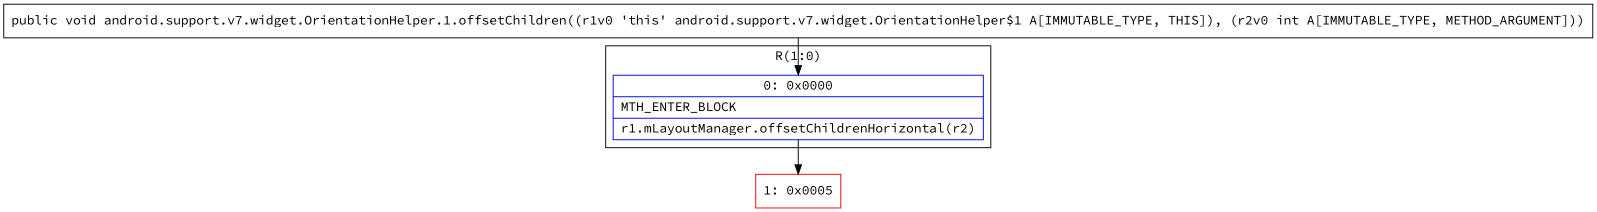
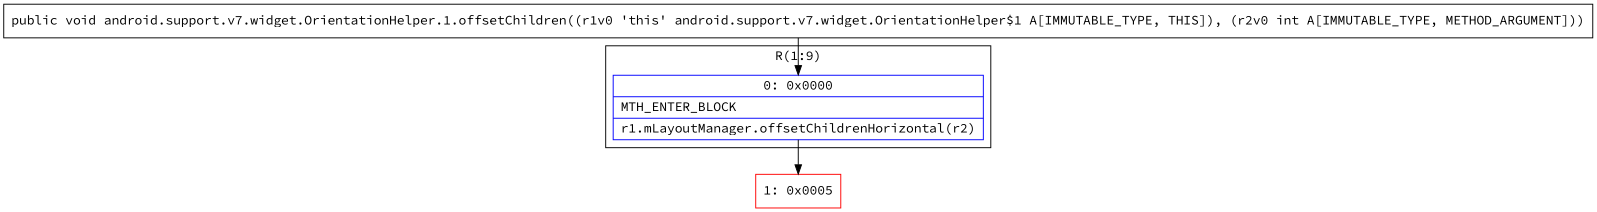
cluster "R(1:0)": label "R(1:0)" -> "R(1:9)"
